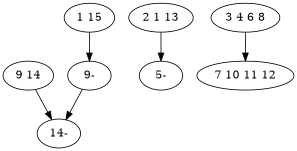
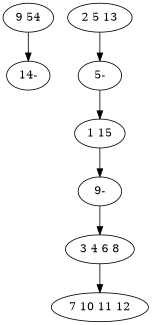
node "2 1 13": label "2 1 13" -> "2 5 13"
node "9 14": label "9 14" -> "9 54"
edge "9-" -> "14-": now "9-" -> "3 4 6 8"
edge "5-" -> "1 15": added
